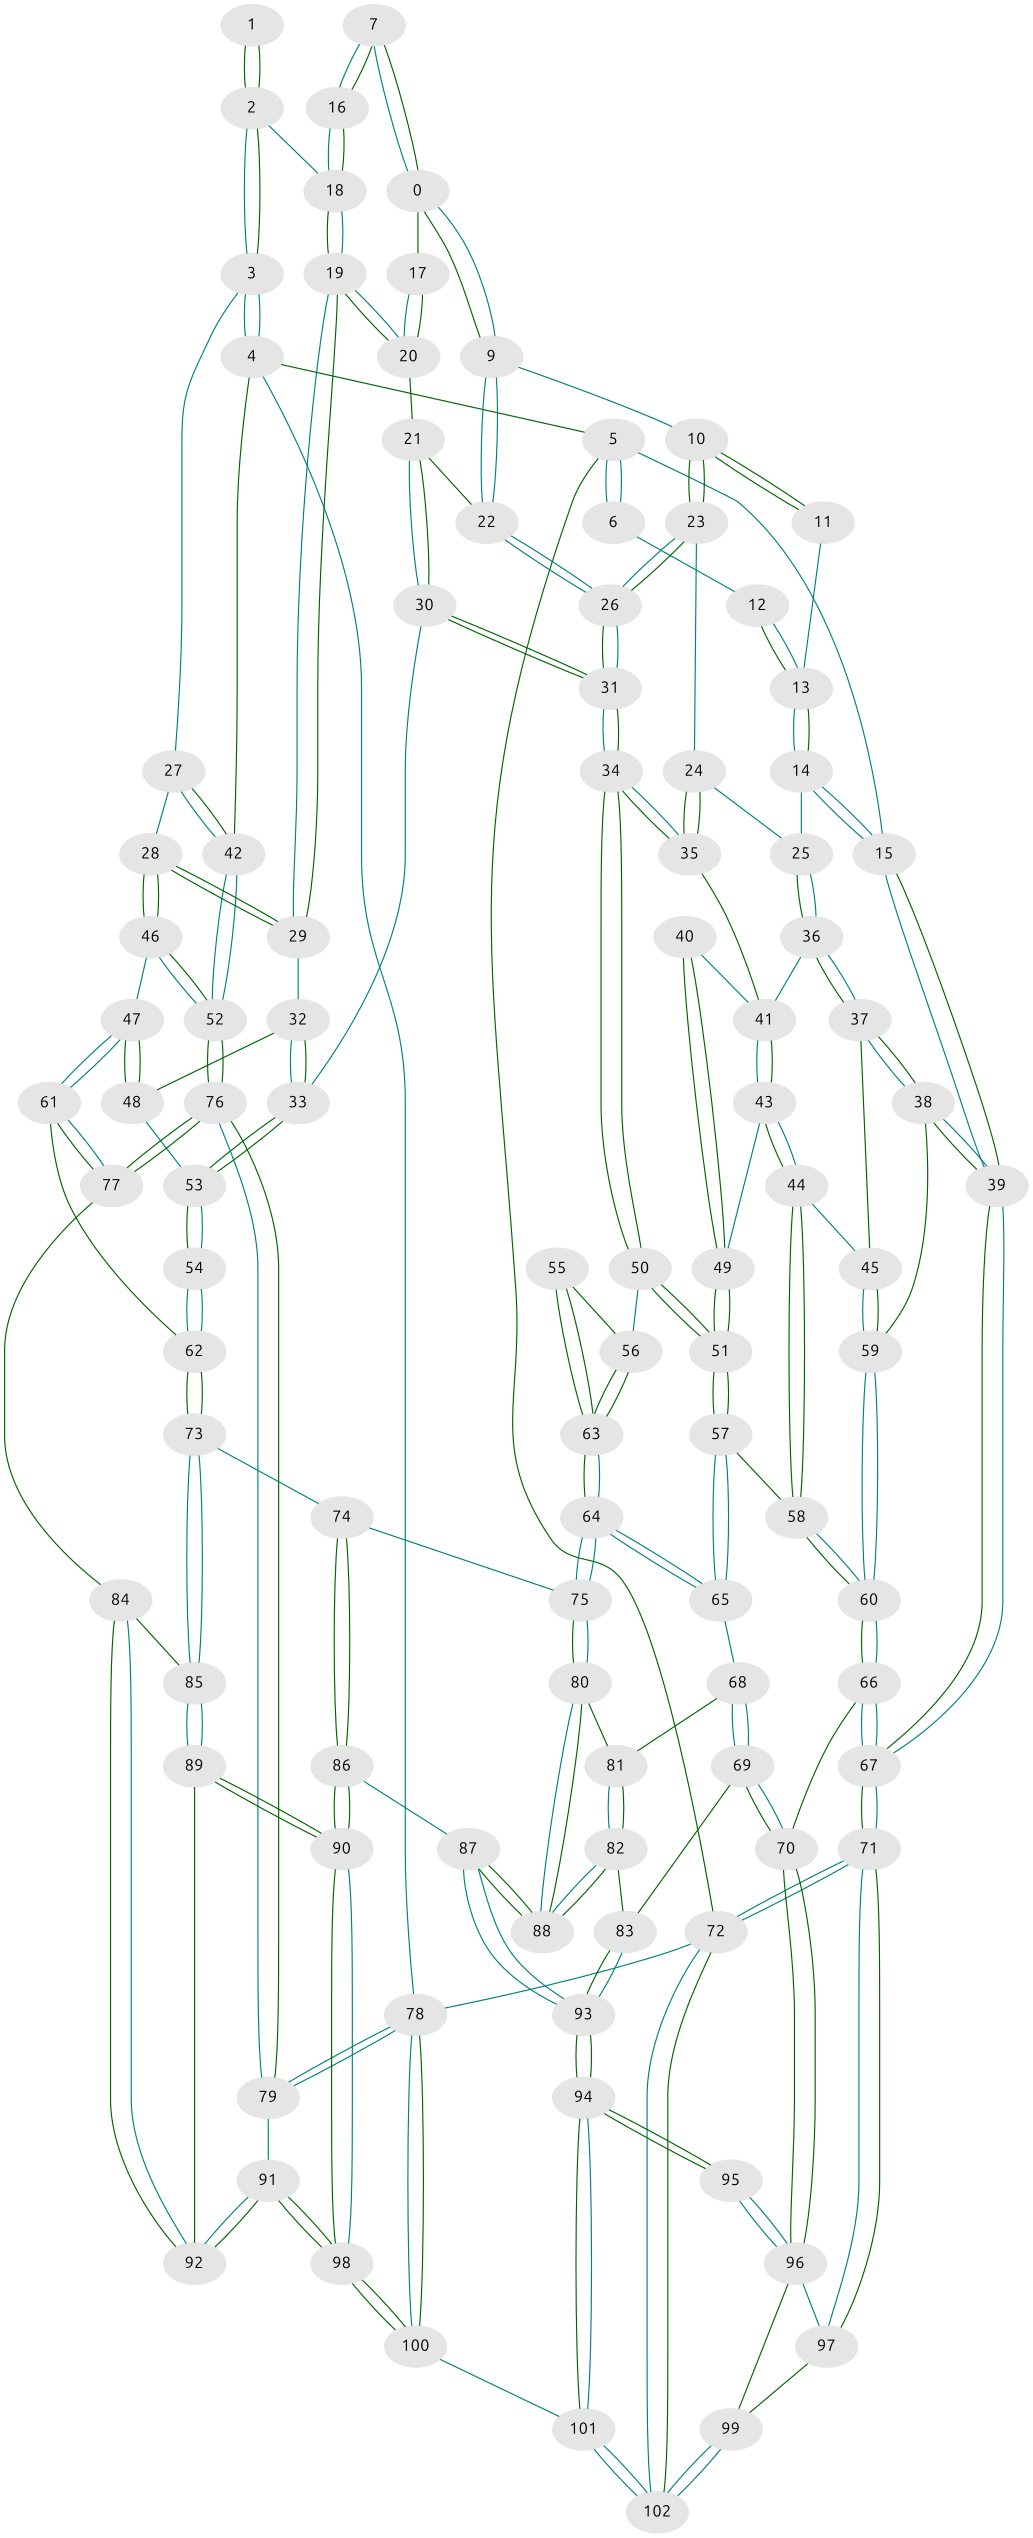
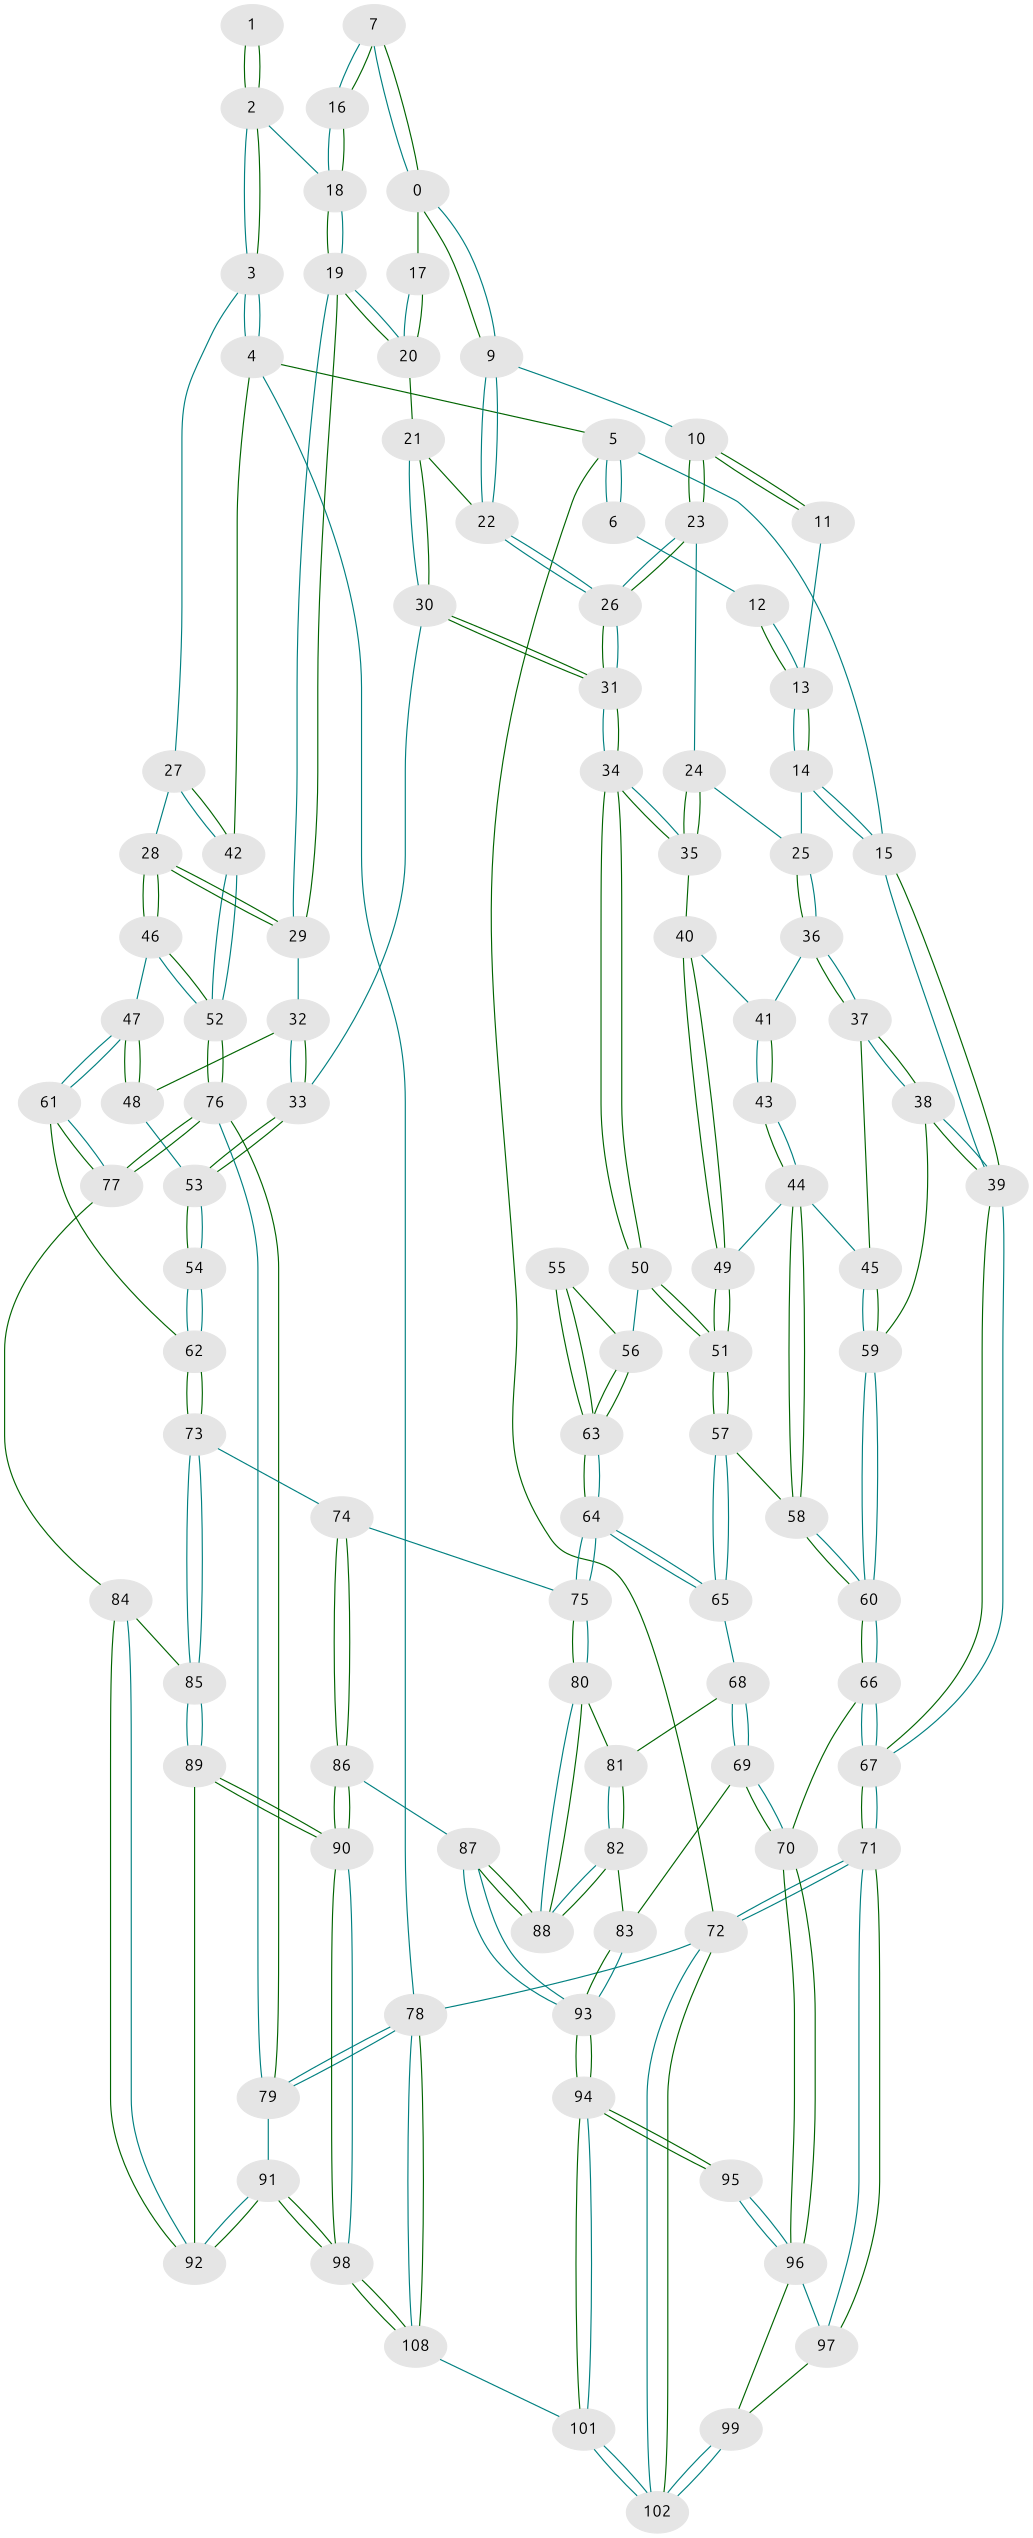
edge "35" -- "41": now "35" -- "40"
edge "43" -- "49": now "44" -- "49"
node "100": label "100" -> "108"
